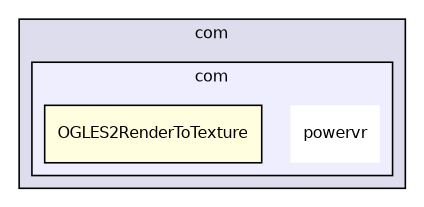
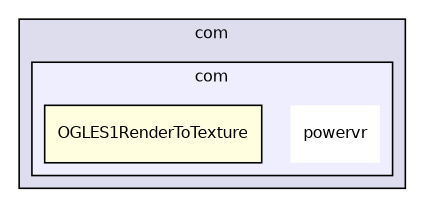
node "OGLES2RenderToTexture": label "OGLES2RenderToTexture" -> "OGLES1RenderToTexture"
